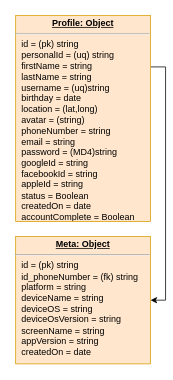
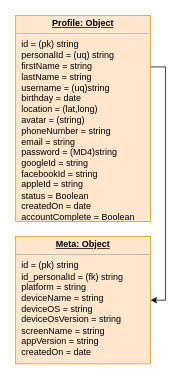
node "Meta: Object id = (pk) string id_phoneNumber = (fk) string platform = string deviceName = string deviceOS = string deviceOsVersion = string screenName = string appVersion = string createdOn = date": label "Meta: Object id = (pk) string id_phoneNumber = (fk) string platform = string deviceName = string deviceOS = string deviceOsVersion = string screenName = string appVersion = string createdOn = date" -> "Meta: Object id = (pk) string id_personalId = (fk) string platform = string deviceName = string deviceOS = string deviceOsVersion = string screenName = string appVersion = string createdOn = date"
